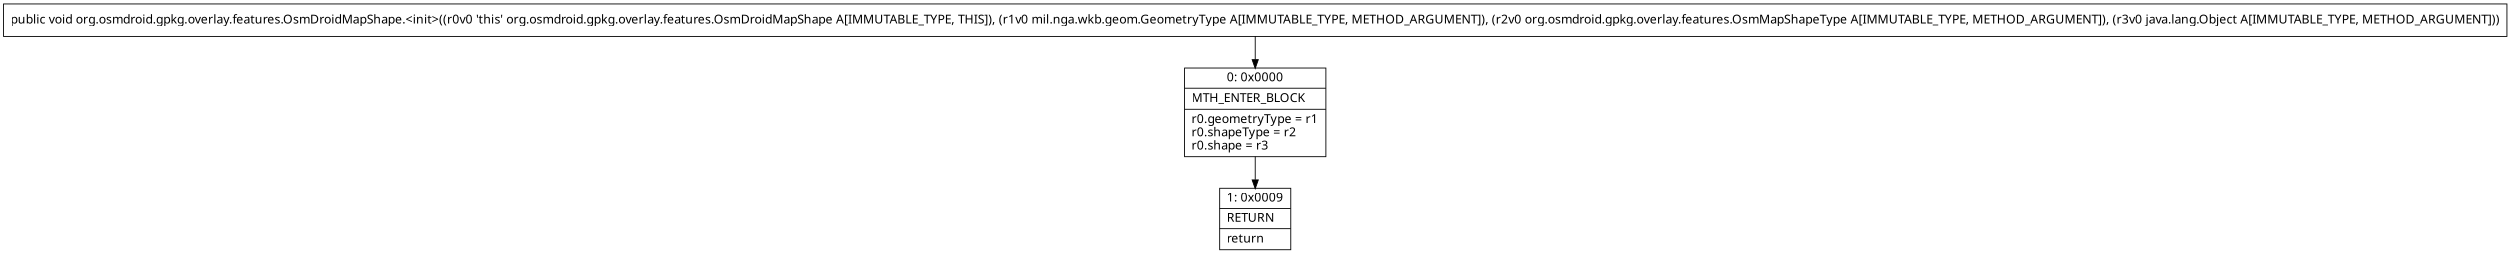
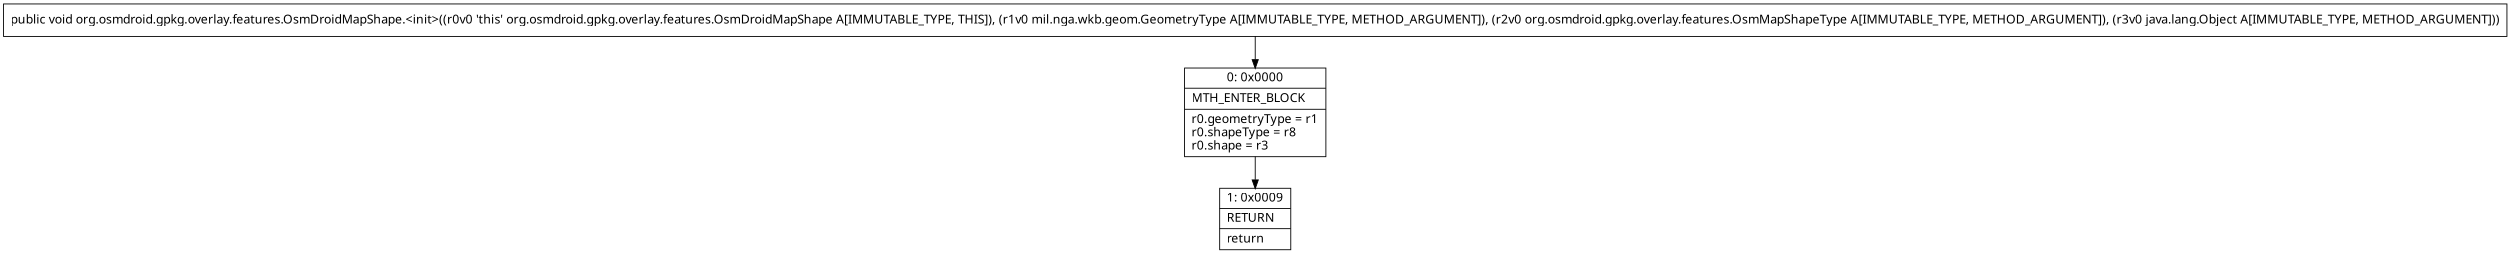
node "0: 0x0000": text "r0.shapeType = r2" -> "r0.shapeType = r8"
